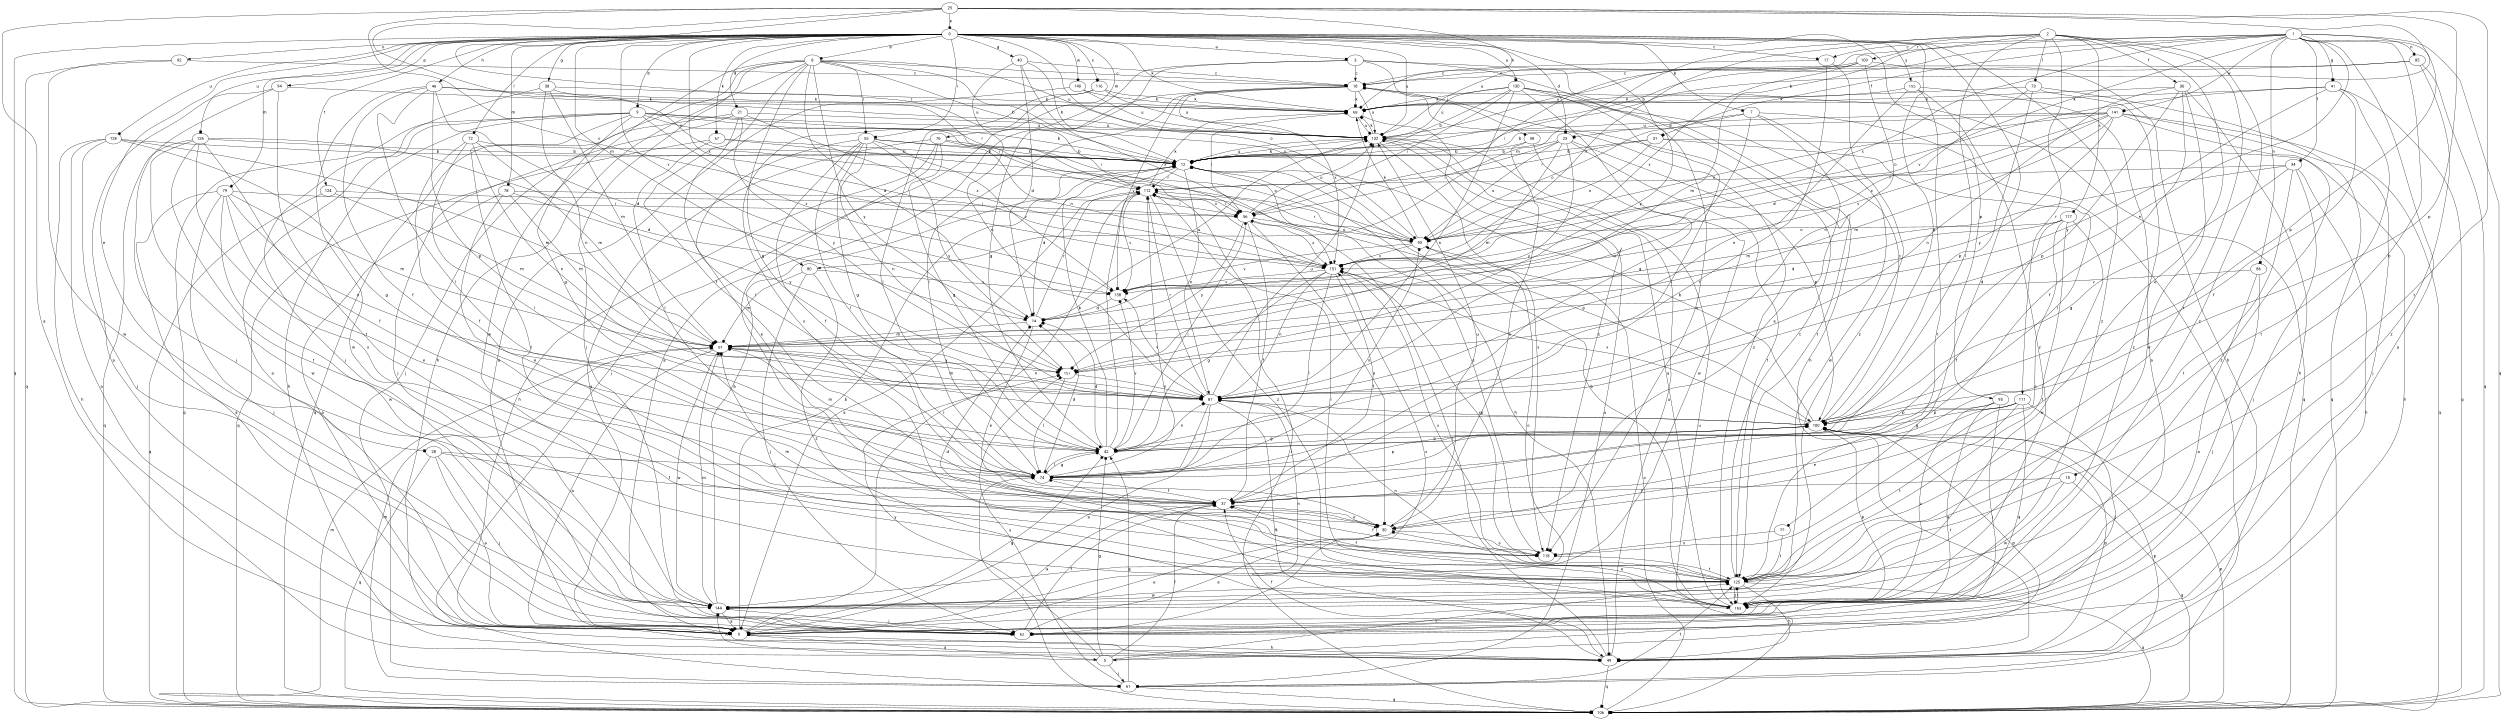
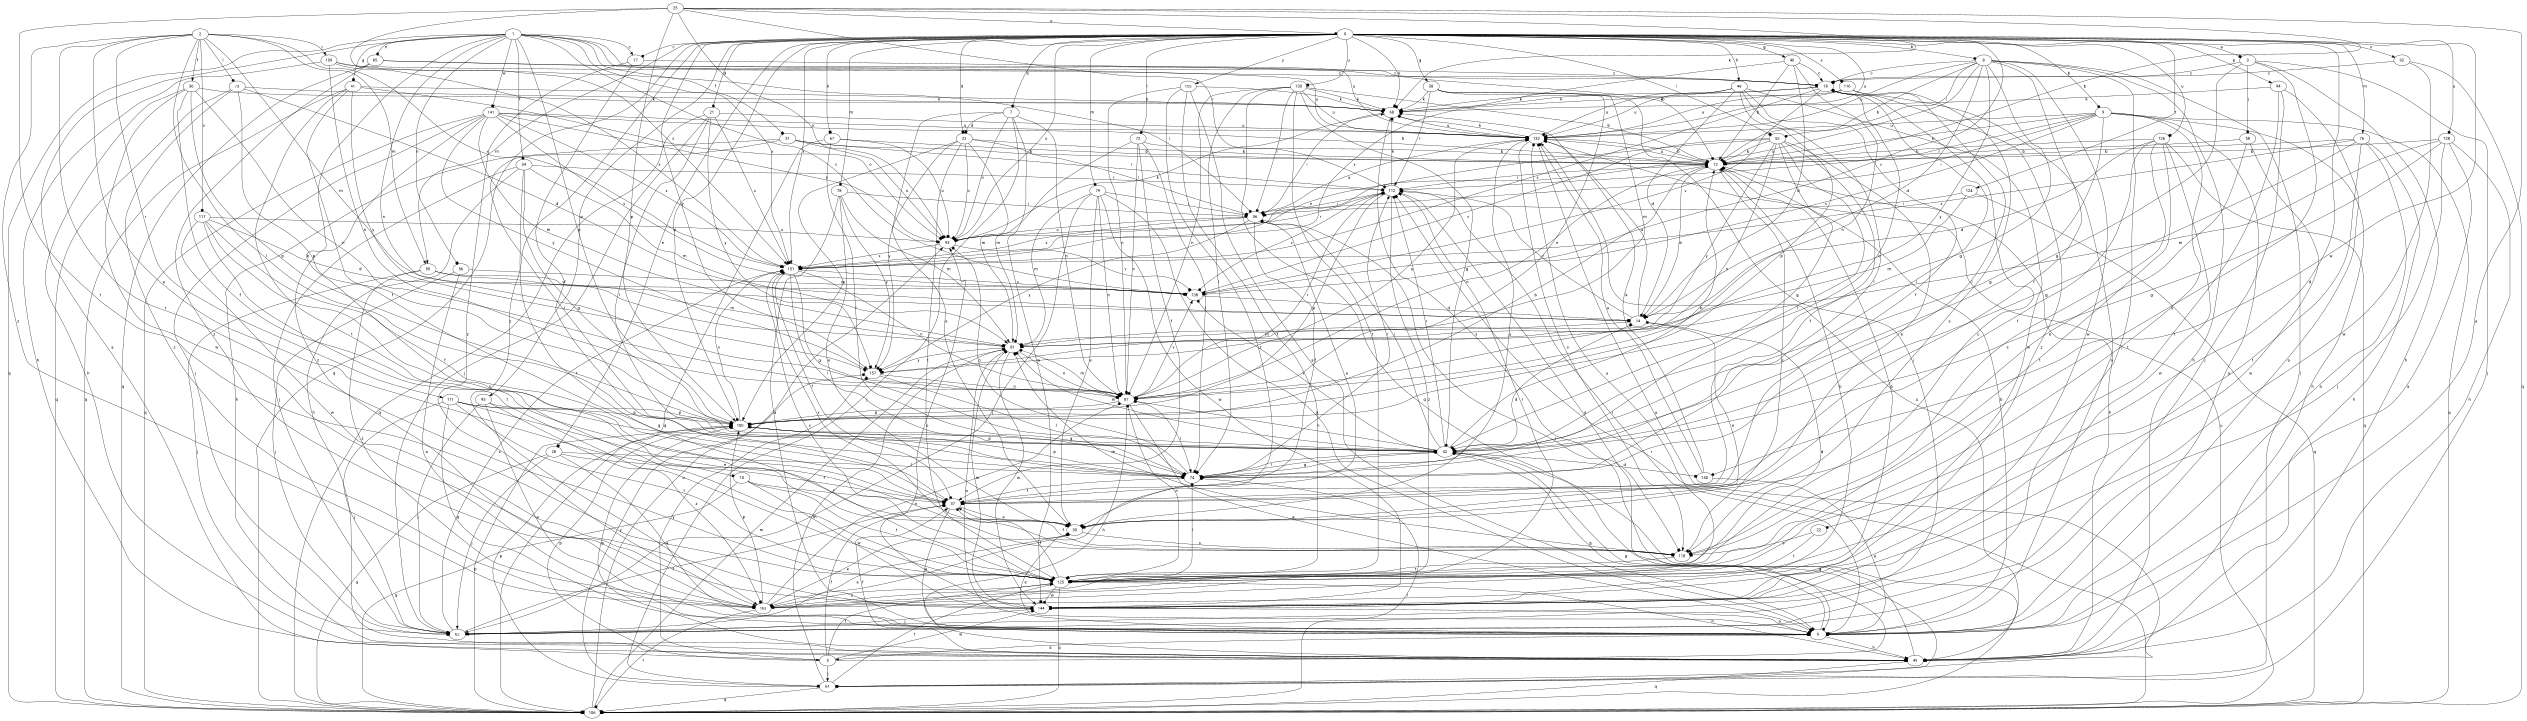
edge "42" -> "24": now "42" -> "140"
edge "163" -> "125": now "163" -> "106"
